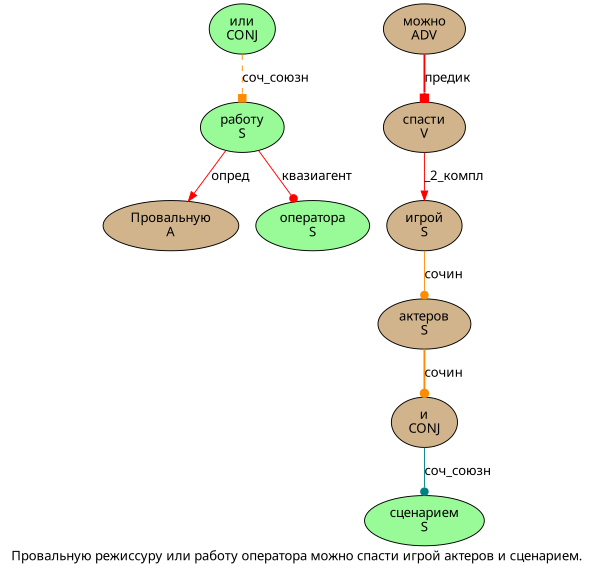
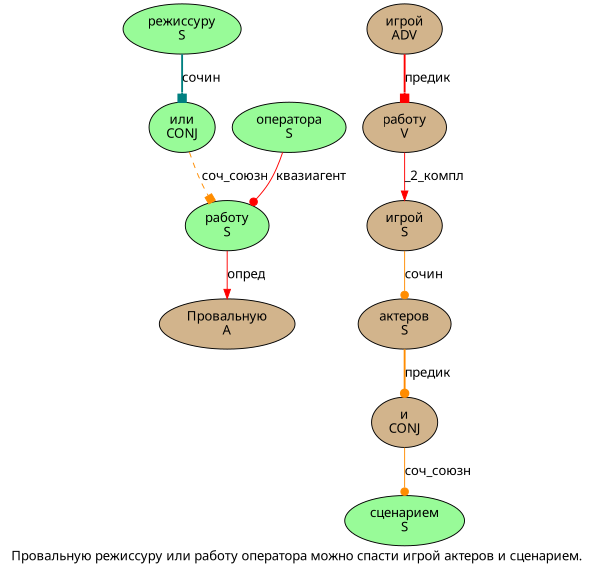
node "режиссуру S": added
node "можно ADV": label "можно ADV" -> "игрой ADV"
node "спасти V": label "спасти V" -> "работу V"
edge "работу S" -> "оператора S": reversed
edge "актеров S" -> "и CONJ": label "сочин" -> "предик"
edge "и CONJ" -> "сценарием S": color teal -> darkorange
